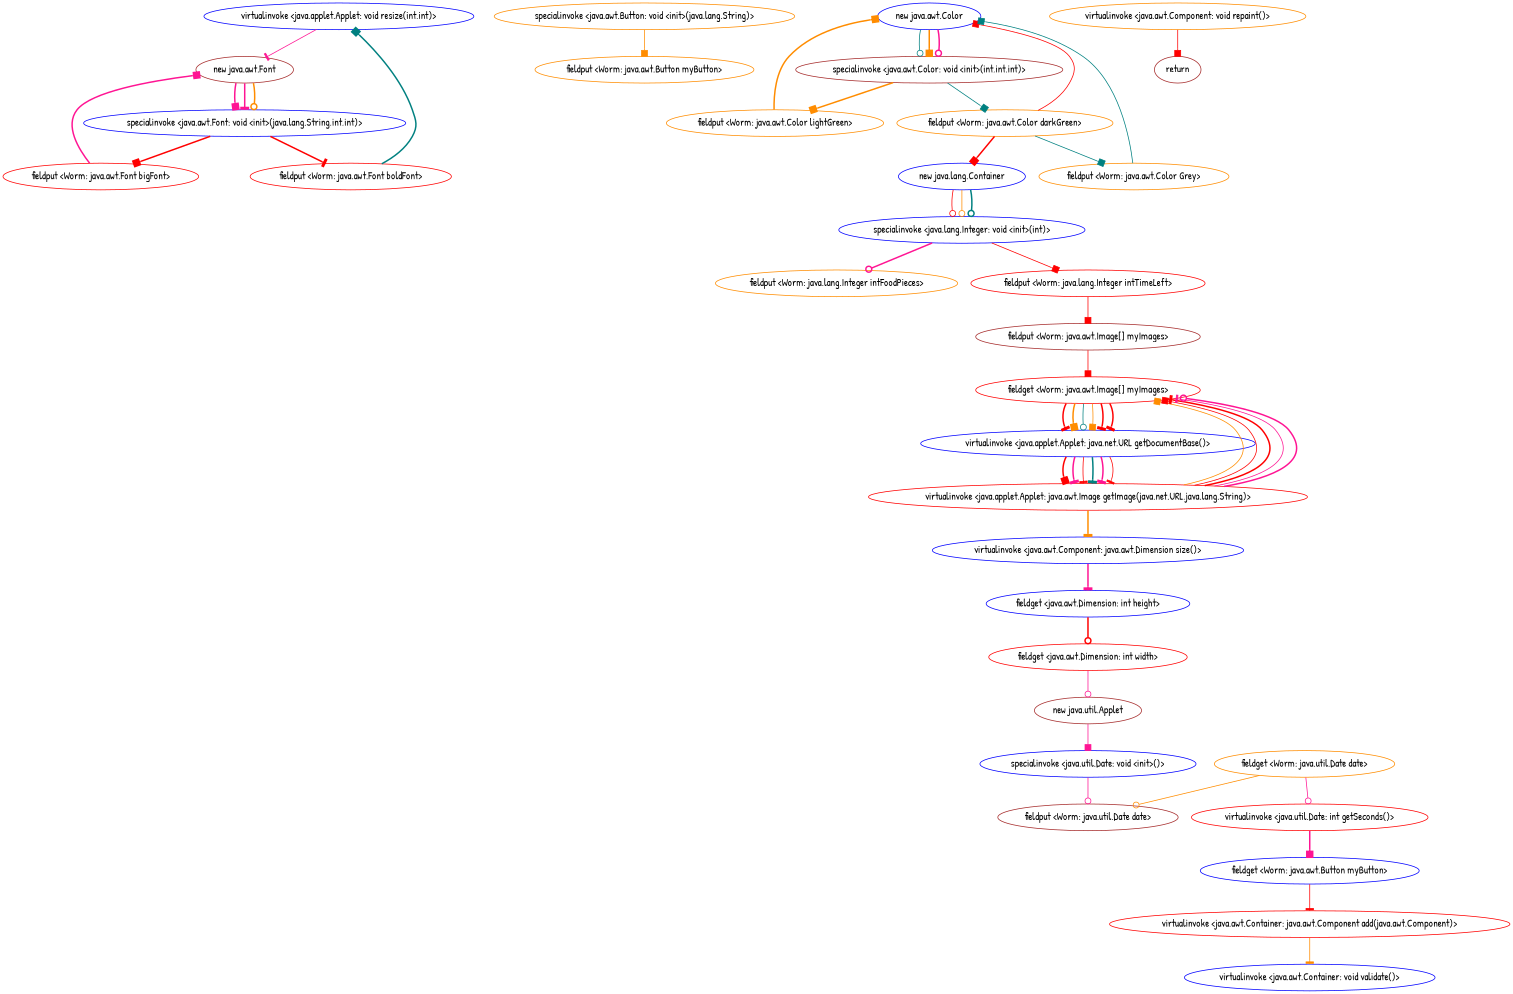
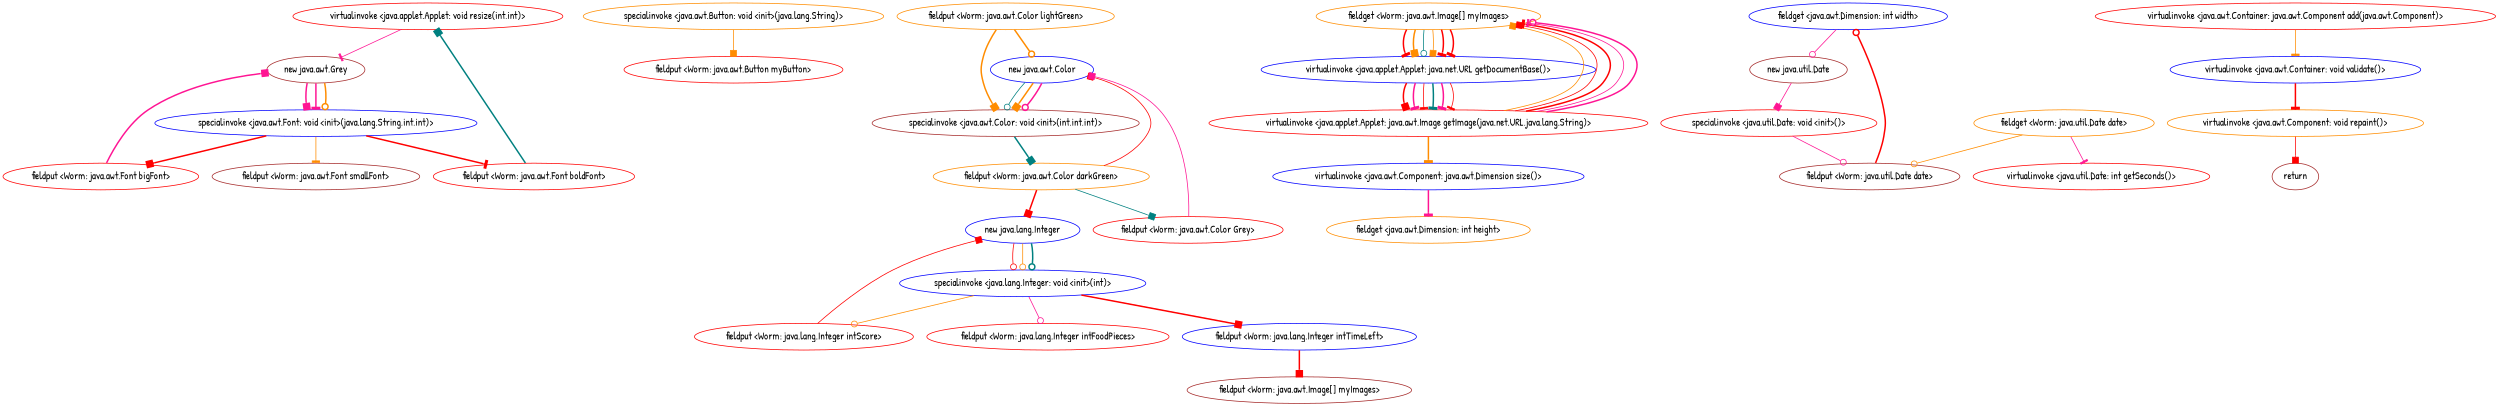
node "virtualinvoke <java.applet.Applet: void resize(int,int)>": color blue -> red
edge "fieldput <Worm: java.awt.Color lightGreen>" -> "new java.awt.Color": arrowhead box -> odot
edge "fieldput <Worm: java.awt.Color Grey>" -> "new java.awt.Color": color teal -> deeppink
node "new java.awt.Font": label "new java.awt.Font" -> "new java.awt.Grey"
node "fieldput <Worm: java.awt.Button myButton>": color darkorange -> red
edge "specialinvoke <java.awt.Color: void <init>(int,int,int)>" -> "fieldput <Worm: java.awt.Color darkGreen>": style solid -> bold
edge "specialinvoke <java.awt.Color: void <init>(int,int,int)>" -> "fieldput <Worm: java.awt.Color lightGreen>": reversed
edge "virtualinvoke <java.awt.Container: void validate()>" -> "virtualinvoke <java.awt.Component: void repaint()>": added
node "fieldput <Worm: java.awt.Font smallFont>": added
node "new java.lang.Container": label "new java.lang.Container" -> "new java.lang.Integer"
node "fieldput <Worm: java.awt.Color Grey>": color darkorange -> red
edge "specialinvoke <java.lang.Integer: void <init>(int)>" -> "fieldput <Worm: java.lang.Integer intTimeLeft>": style solid -> bold
edge "specialinvoke <java.lang.Integer: void <init>(int)>" -> "fieldput <Worm: java.lang.Integer intFoodPieces>": style bold -> solid
node "fieldput <Worm: java.lang.Integer intFoodPieces>": color darkorange -> red
node "fieldput <Worm: java.lang.Integer intTimeLeft>": color red -> blue
edge "fieldput <Worm: java.lang.Integer intTimeLeft>" -> "fieldput <Worm: java.awt.Image[] myImages>": style solid -> bold
node "fieldput <Worm: java.lang.Integer intScore>": added
edge "fieldput <Worm: java.awt.Image[] myImages>" -> "fieldget <Worm: java.awt.Image[] myImages>": removed
node "fieldget <Worm: java.awt.Image[] myImages>": color red -> darkorange
node "fieldget <java.awt.Dimension: int height>": color blue -> darkorange
edge "fieldget <java.awt.Dimension: int height>" -> "fieldget <java.awt.Dimension: int width>": now "fieldput <Worm: java.util.Date date>" -> "fieldget <java.awt.Dimension: int width>"
node "fieldget <java.awt.Dimension: int width>": color red -> blue
node "new java.util.Applet": label "new java.util.Applet" -> "new java.util.Date"
node "specialinvoke <java.util.Date: void <init>()>": color blue -> red
edge "fieldget <Worm: java.util.Date date>" -> "virtualinvoke <java.util.Date: int getSeconds()>": arrowhead odot -> tee
node "fieldget <Worm: java.awt.Button myButton>": removed
